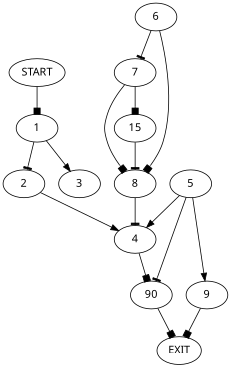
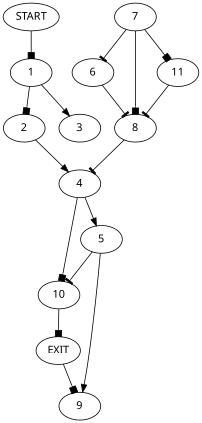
edge "6" -> "7": reversed
edge "6" -> "8": arrowhead box -> tee
node "15": label "15" -> "11"
edge "1" -> "2": arrowhead tee -> box
edge "5" -> "4": reversed
node "90": label "90" -> "10"
edge "9" -> "EXIT": reversed
